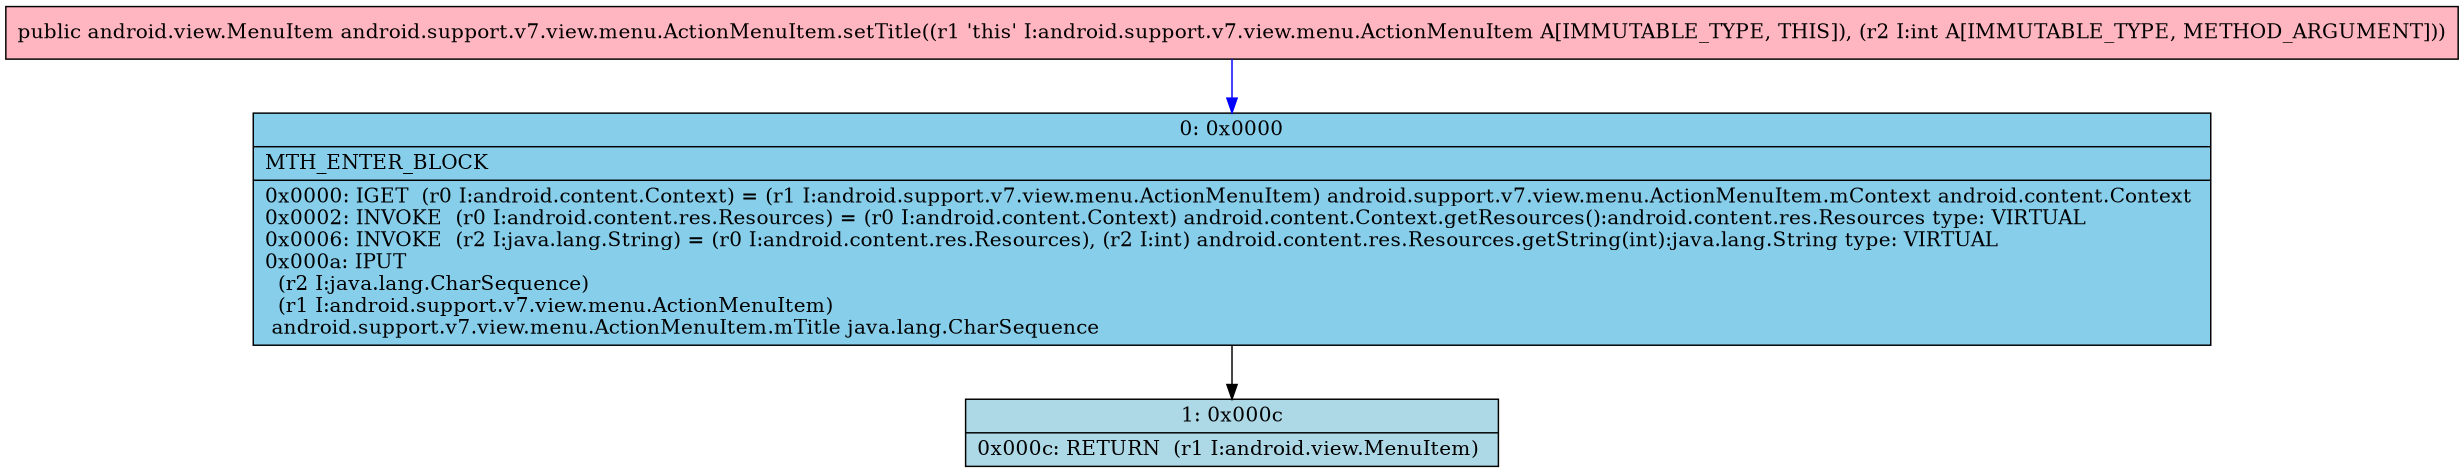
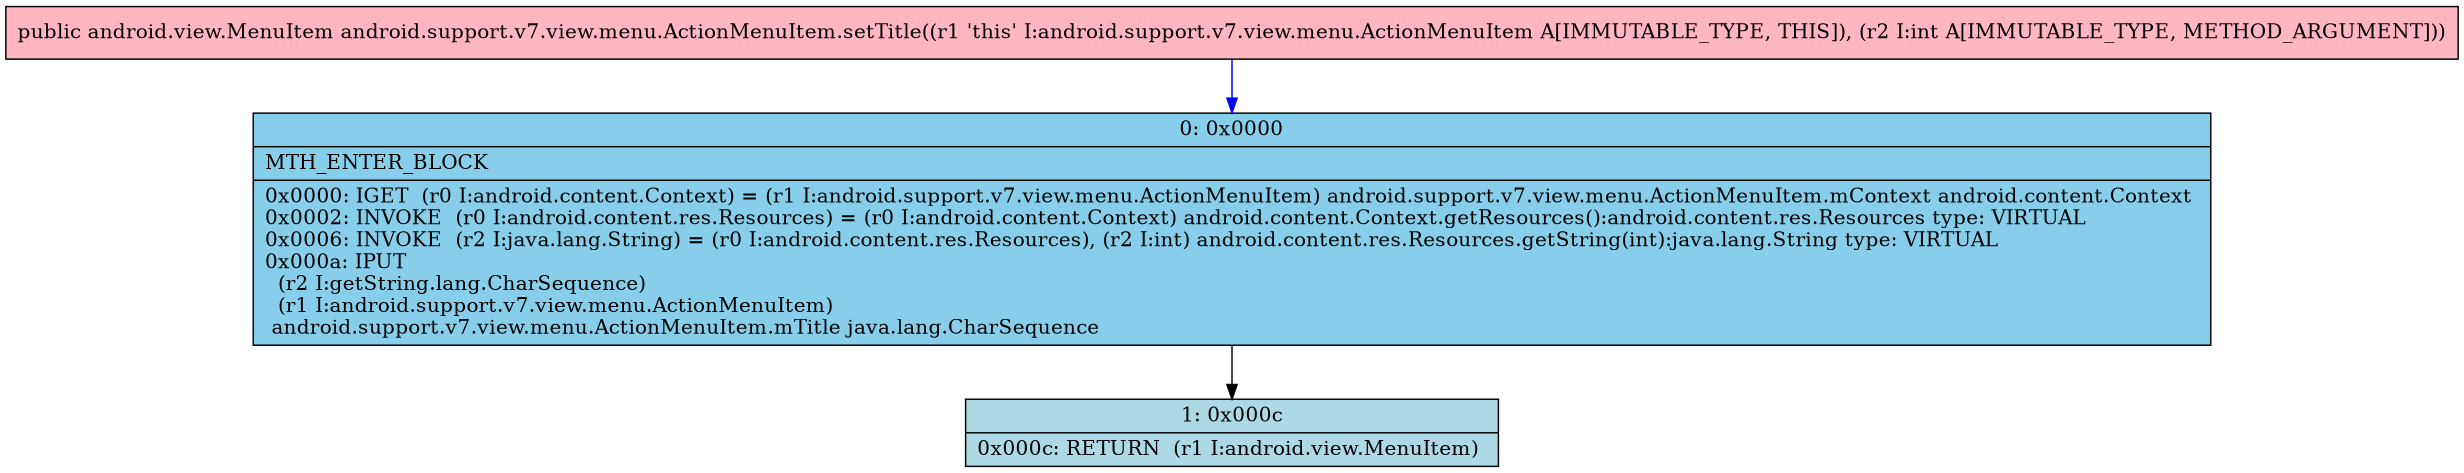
node "0: 0x0000": text "(r2 I:java.lang.CharSequence)" -> "(r2 I:getString.lang.CharSequence)"
